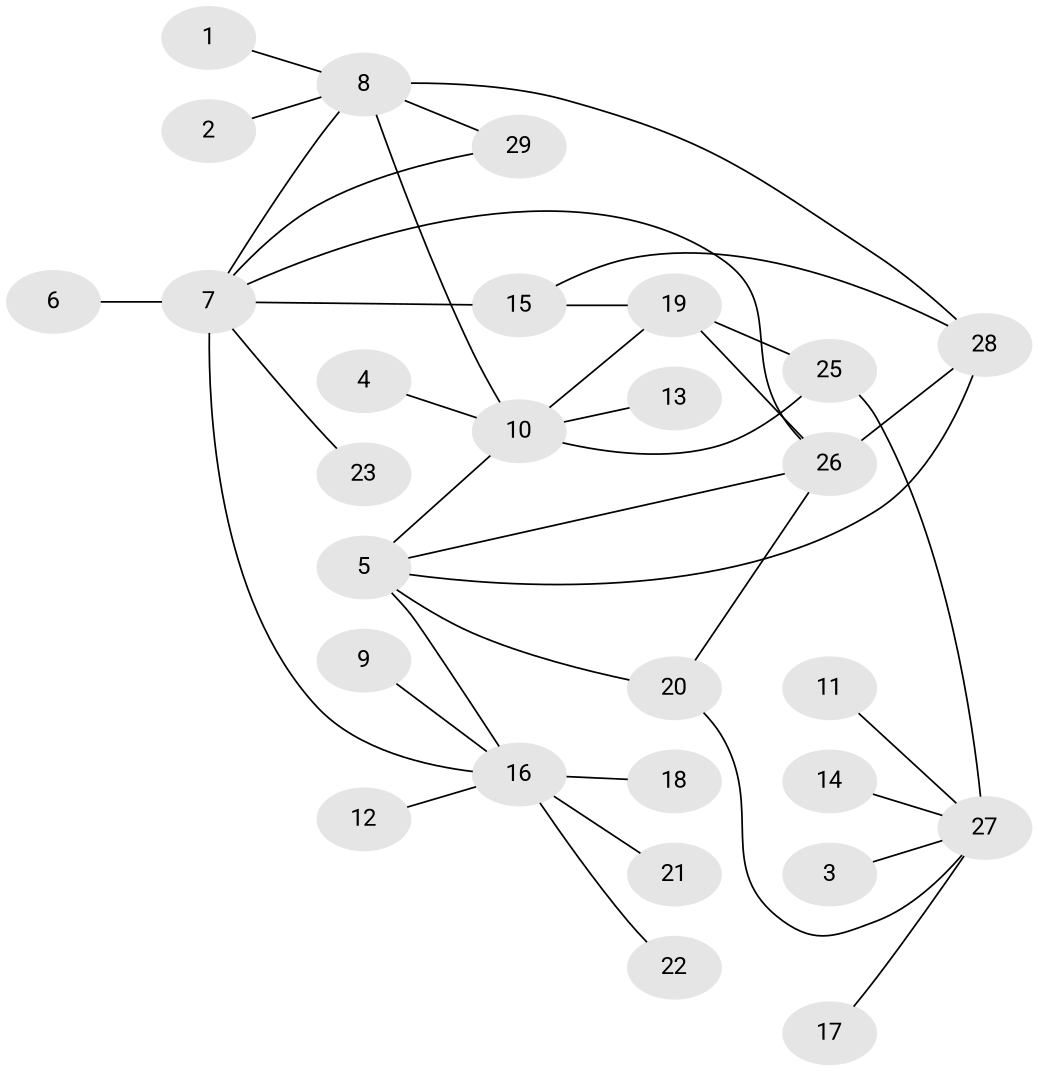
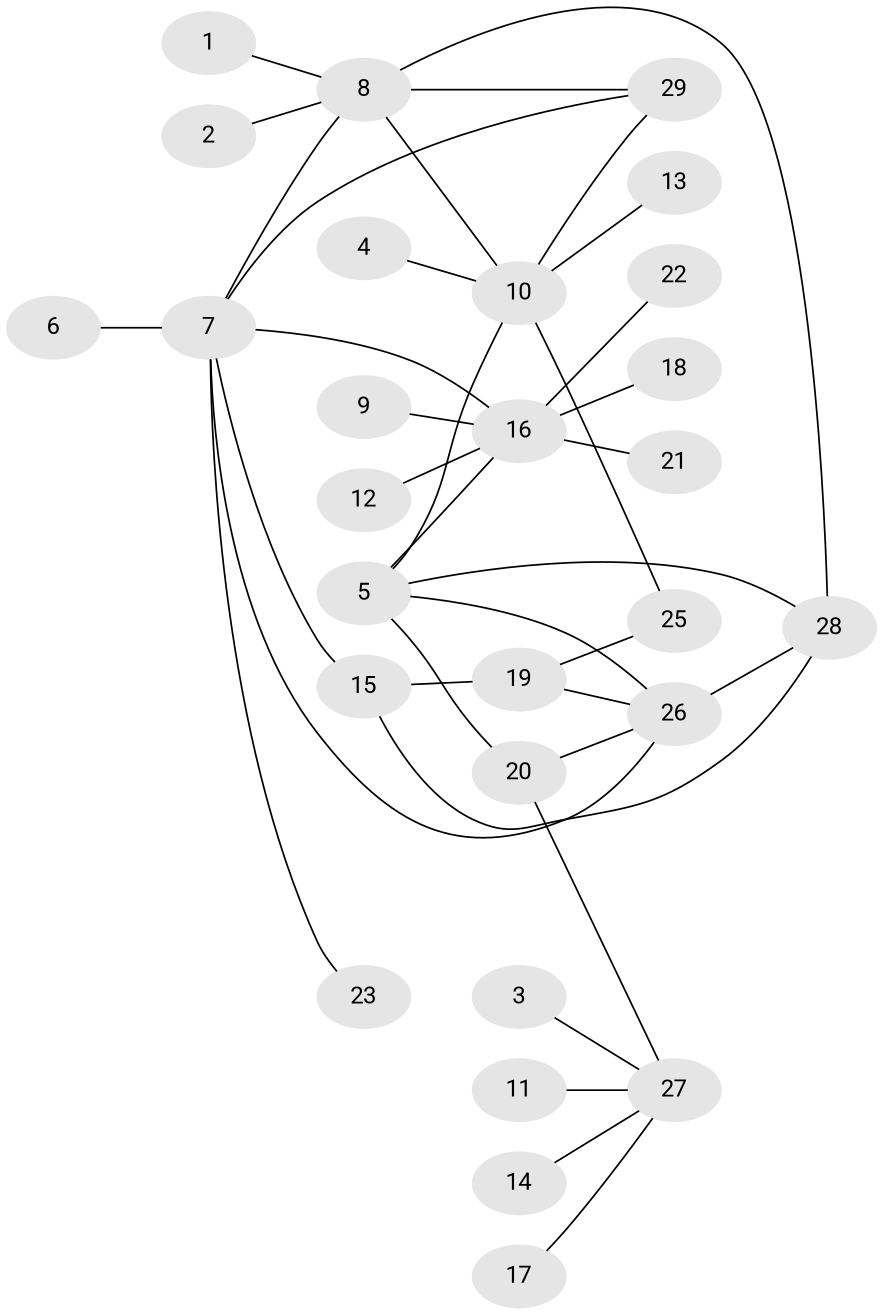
edge "19" -- "10": now "29" -- "10"
edge "25" -- "27": removed
